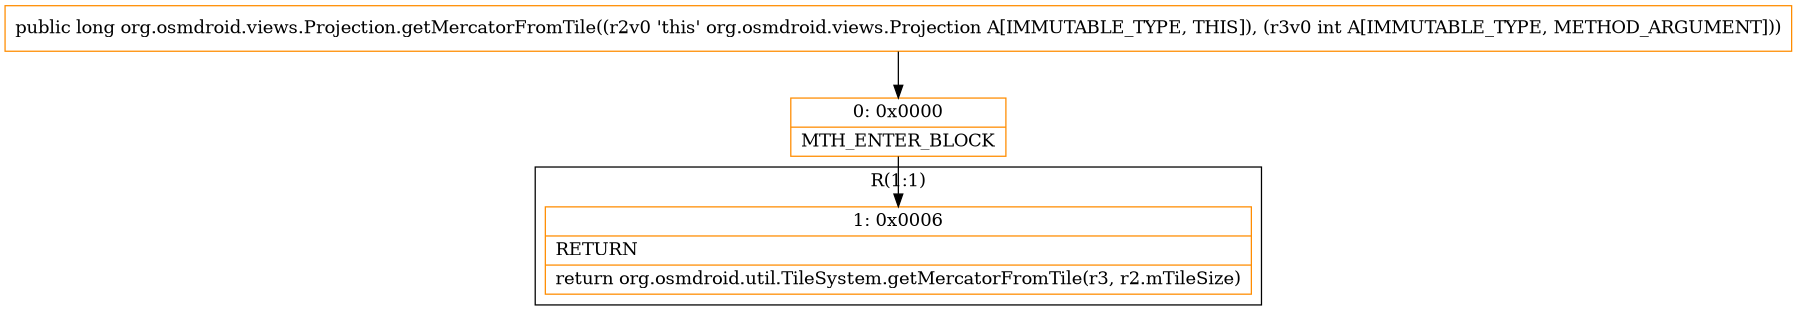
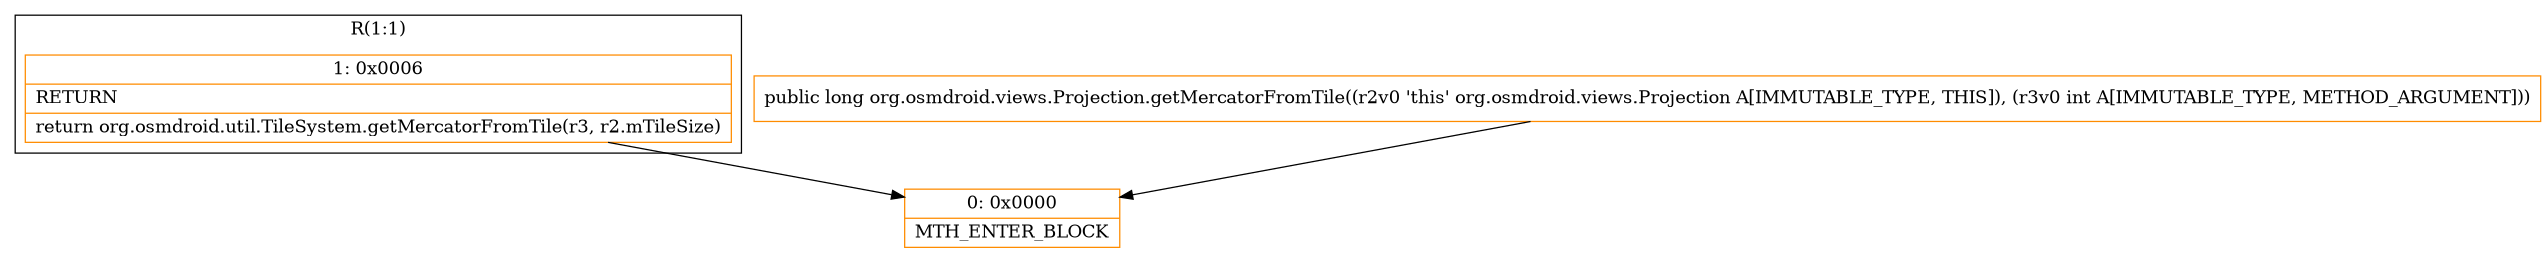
edge "0: 0x0000" -> "1: 0x0006": reversed
